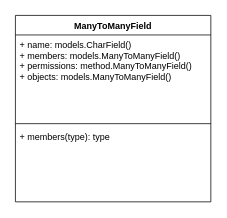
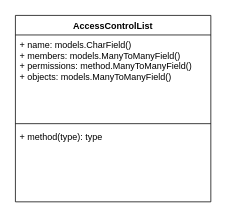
node "ManyToManyField": label "ManyToManyField" -> "AccessControlList"
node "+ members(type): type": label "+ members(type): type" -> "+ method(type): type"
